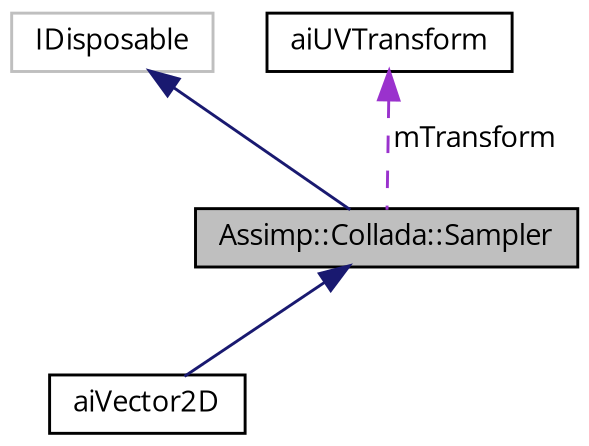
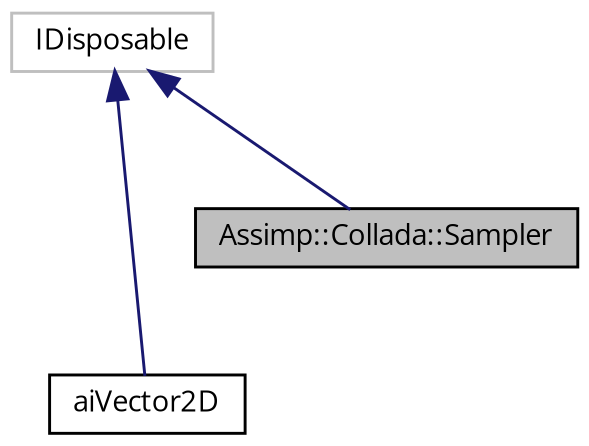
node "aiUVTransform": removed
edge "aiVector2D" -> "Assimp::Collada::Sampler": now "aiVector2D" -> "IDisposable"
